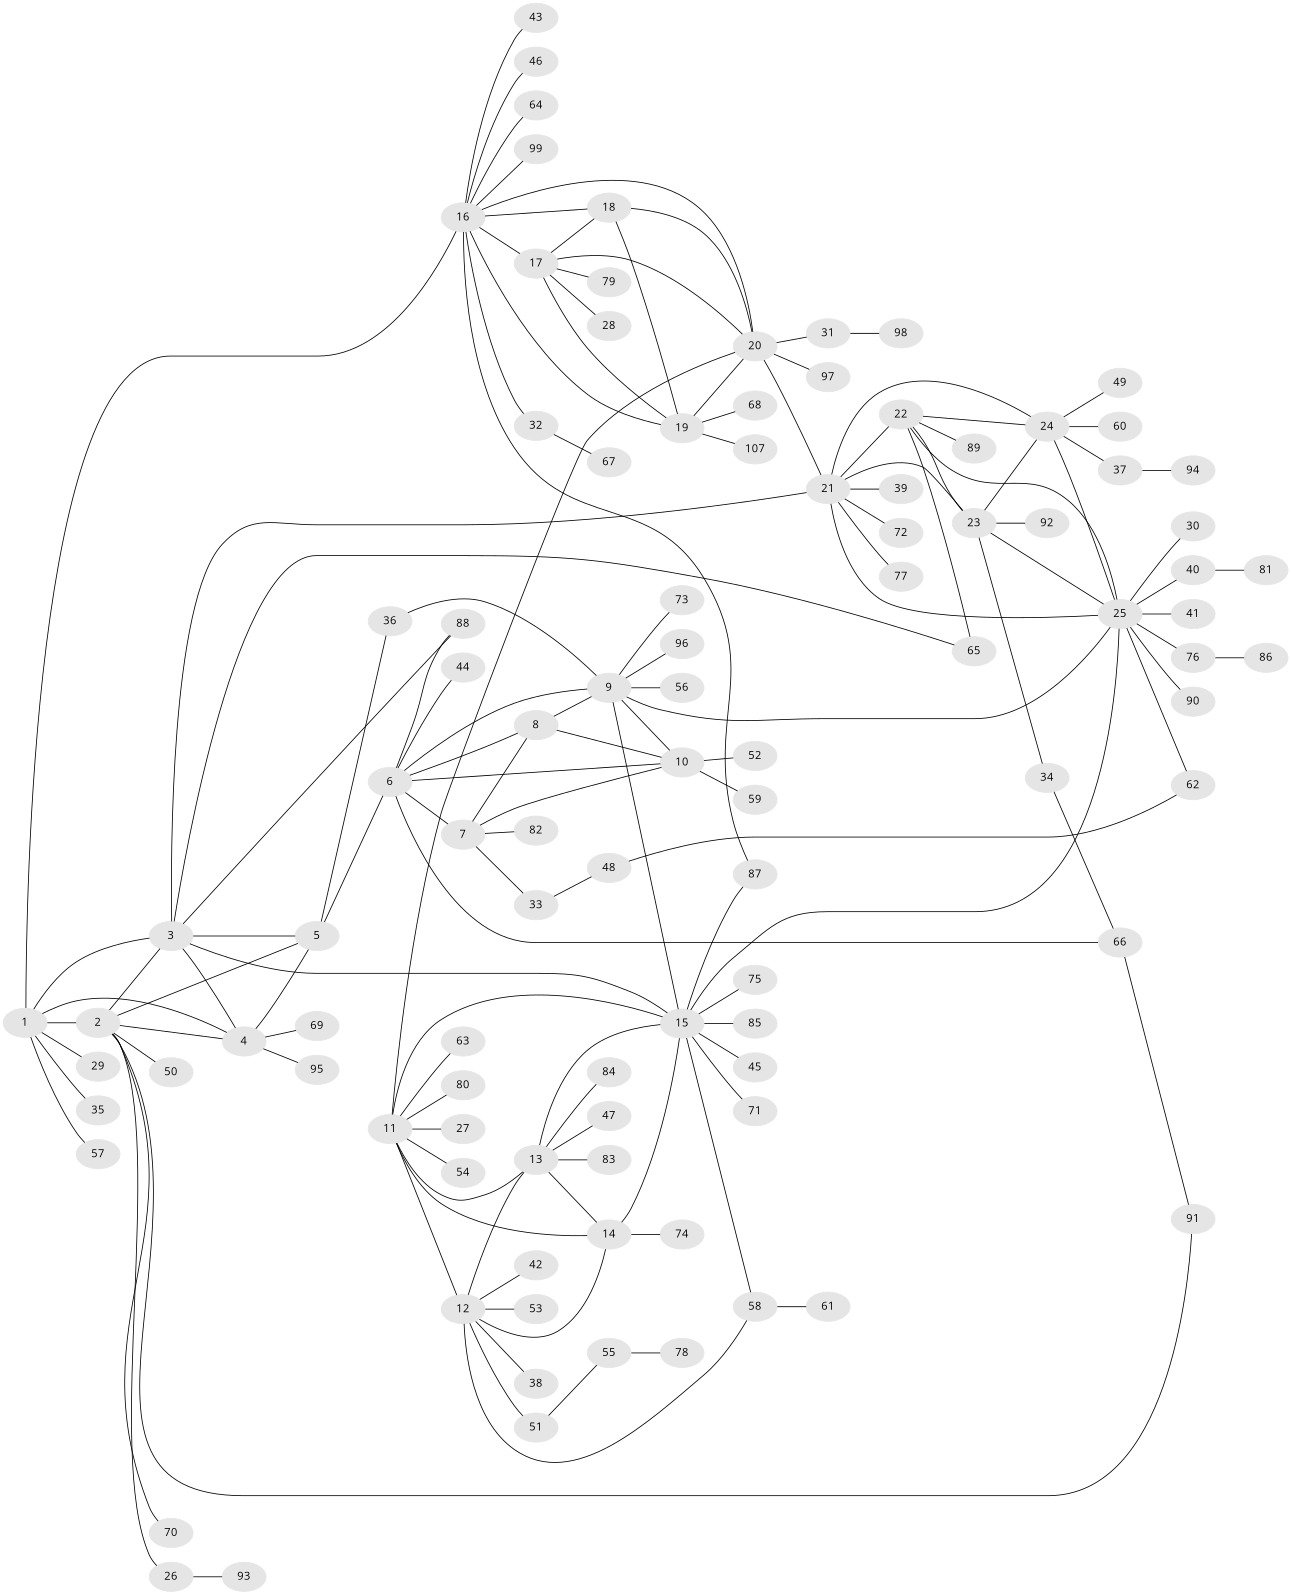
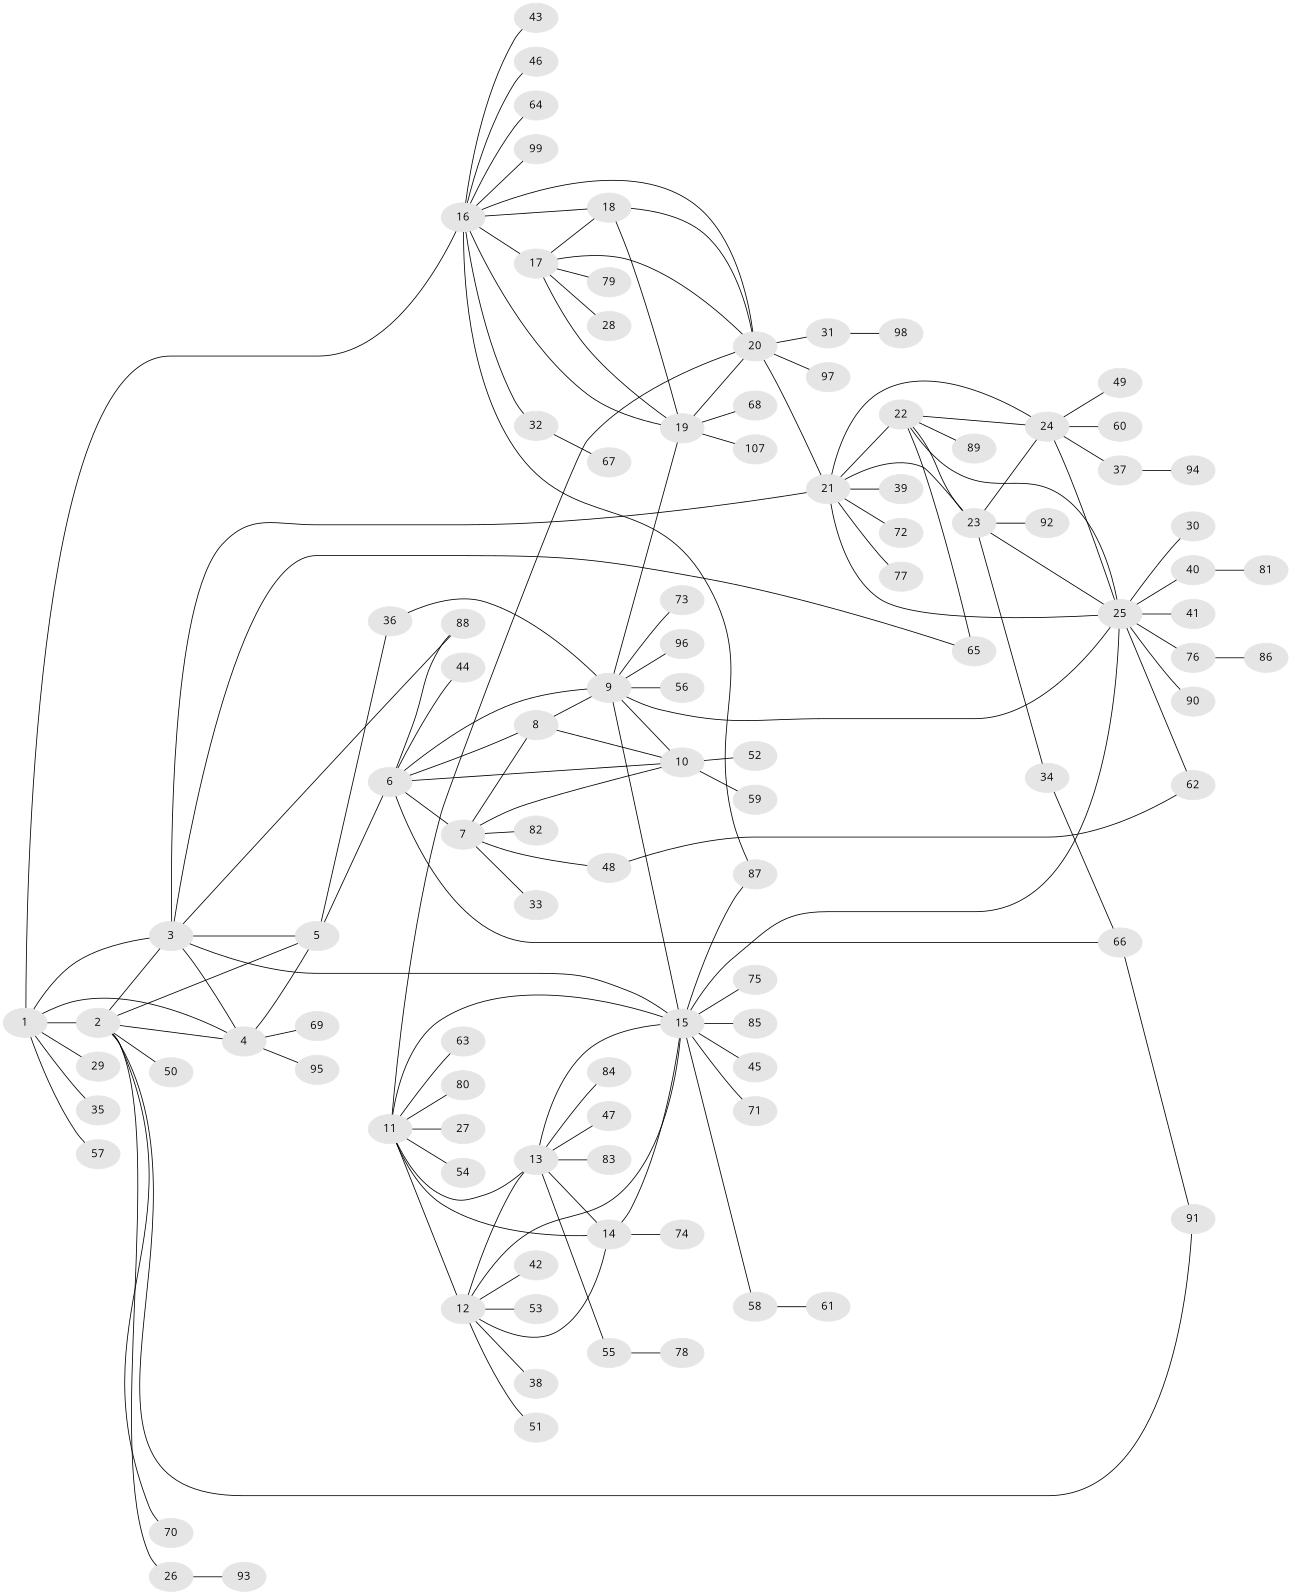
edge "19" -- "9": added
edge "48" -- "33": now "48" -- "7"
edge "55" -- "51": now "55" -- "13"
edge "58" -- "12": now "15" -- "12"
